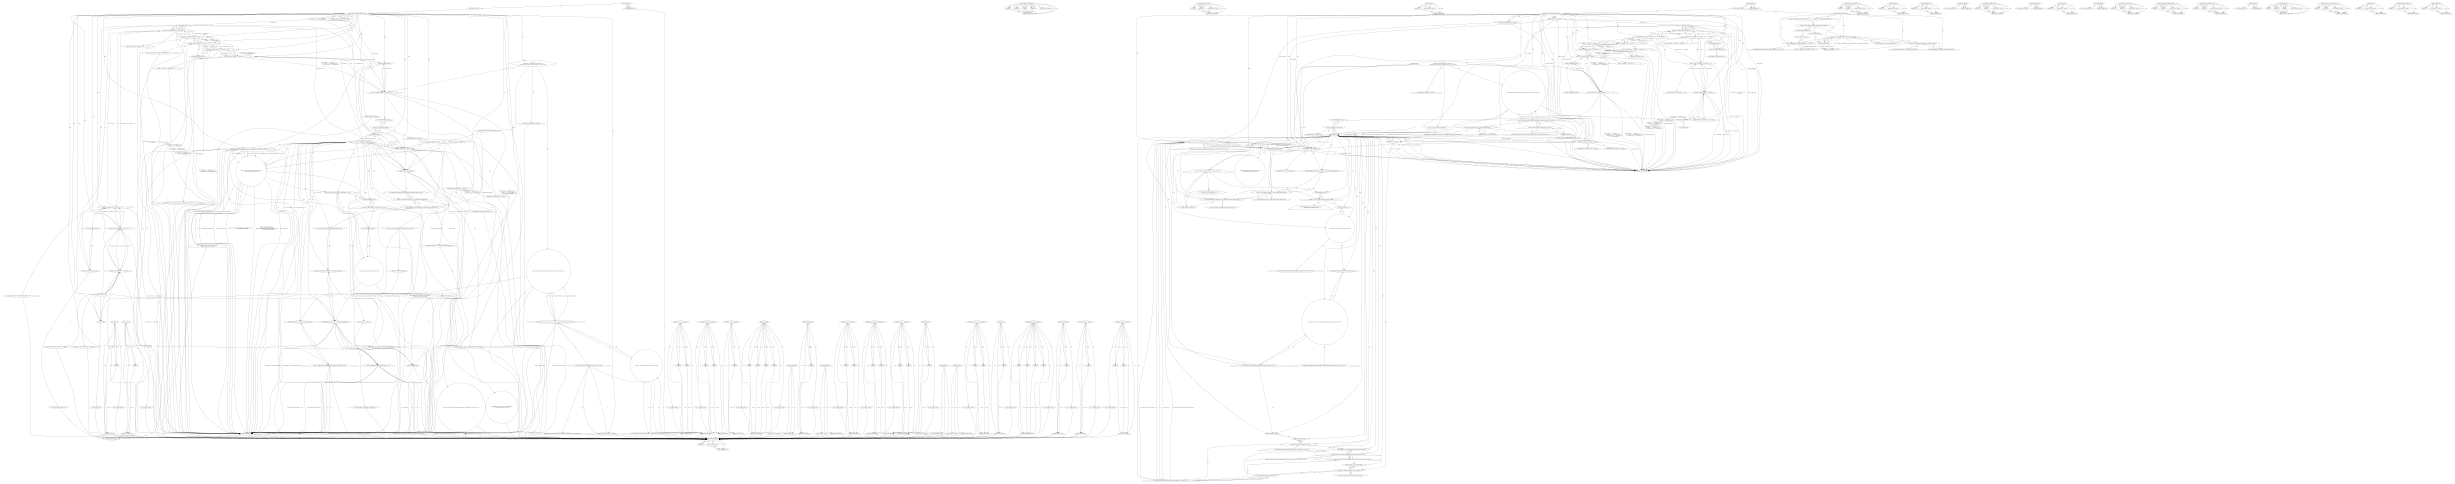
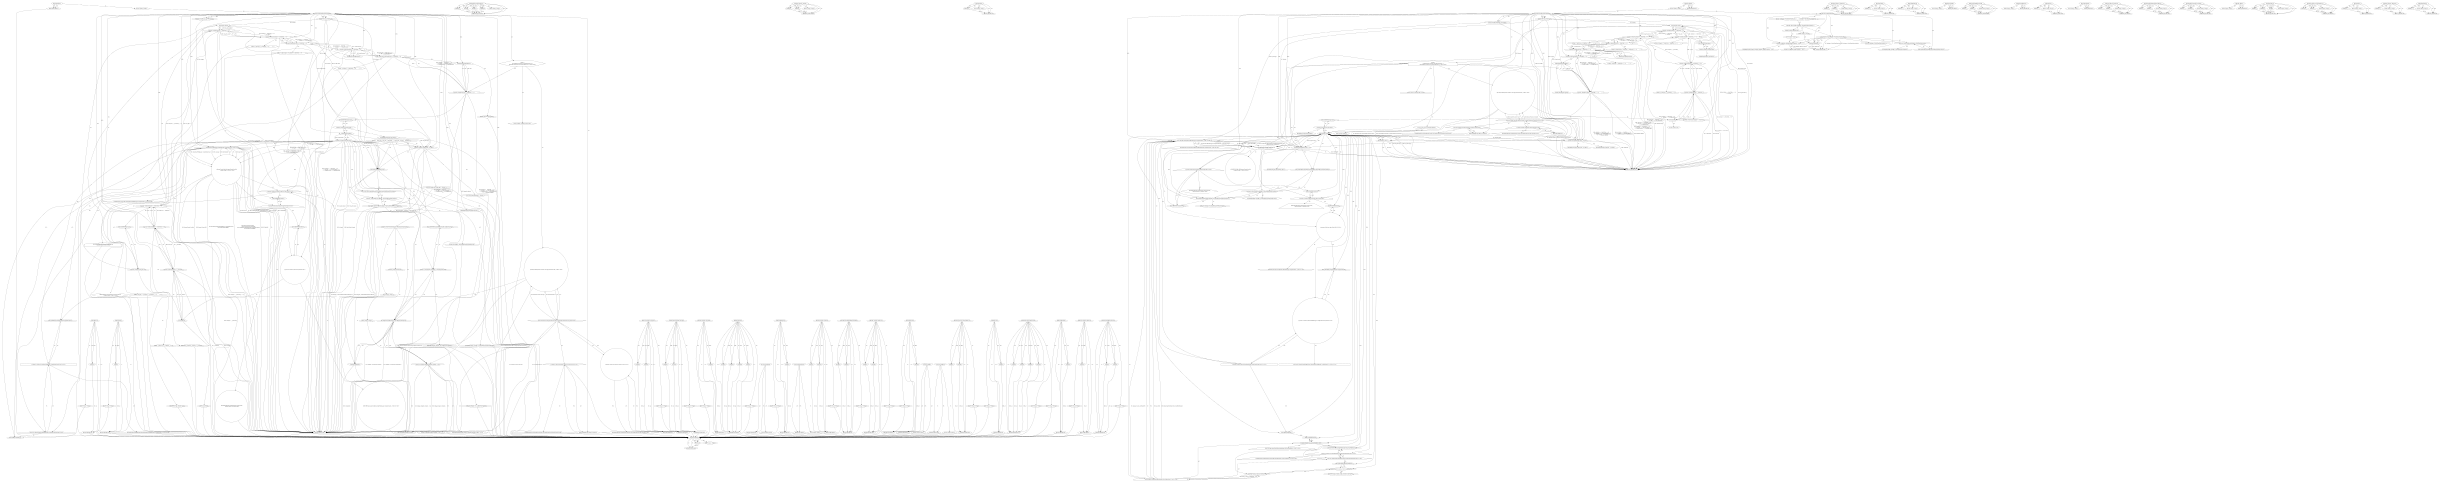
node "(CONTROL_STRUCTURE,IF,if (!full_path.empty()))": removed
